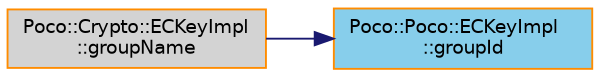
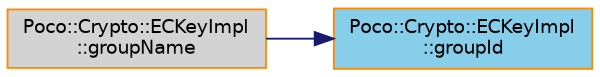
node "Poco::Poco::ECKeyImpl ::groupId": label "Poco::Poco::ECKeyImpl ::groupId" -> "Poco::Crypto::ECKeyImpl ::groupId"
